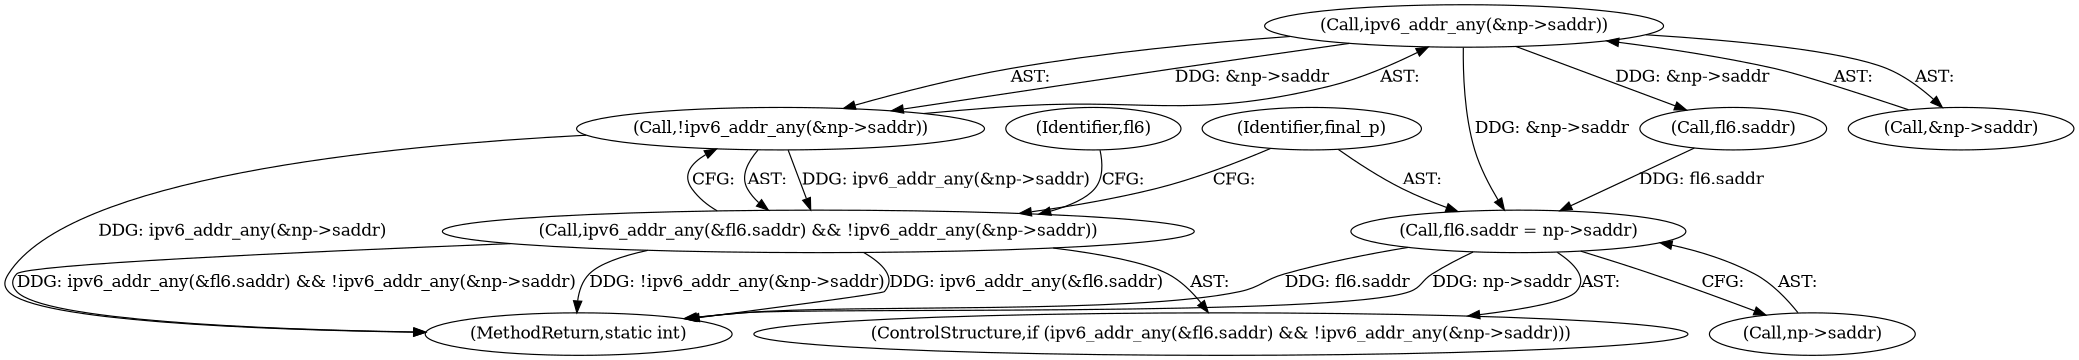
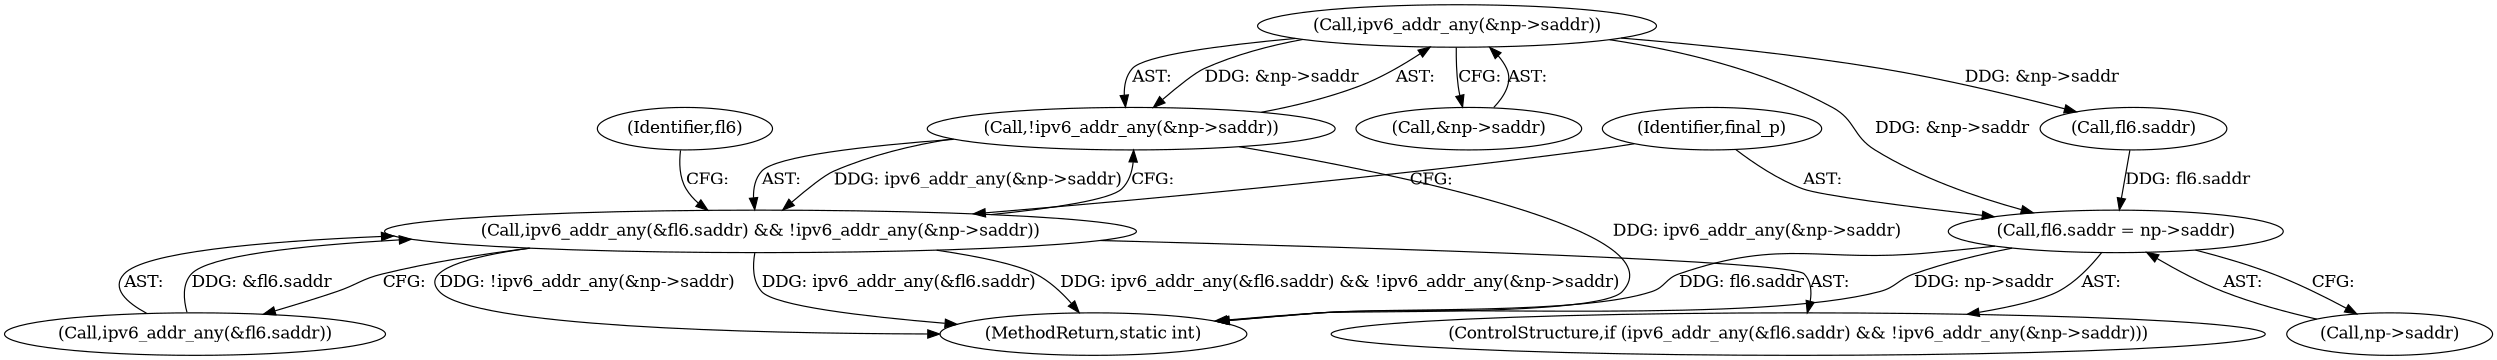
edge "(Call,ipv6_addr_any(&np->saddr))" -> "(Call,&np->saddr)": label "AST: " -> "CFG: "
node "(Call,ipv6_addr_any(&fl6.saddr))": added
